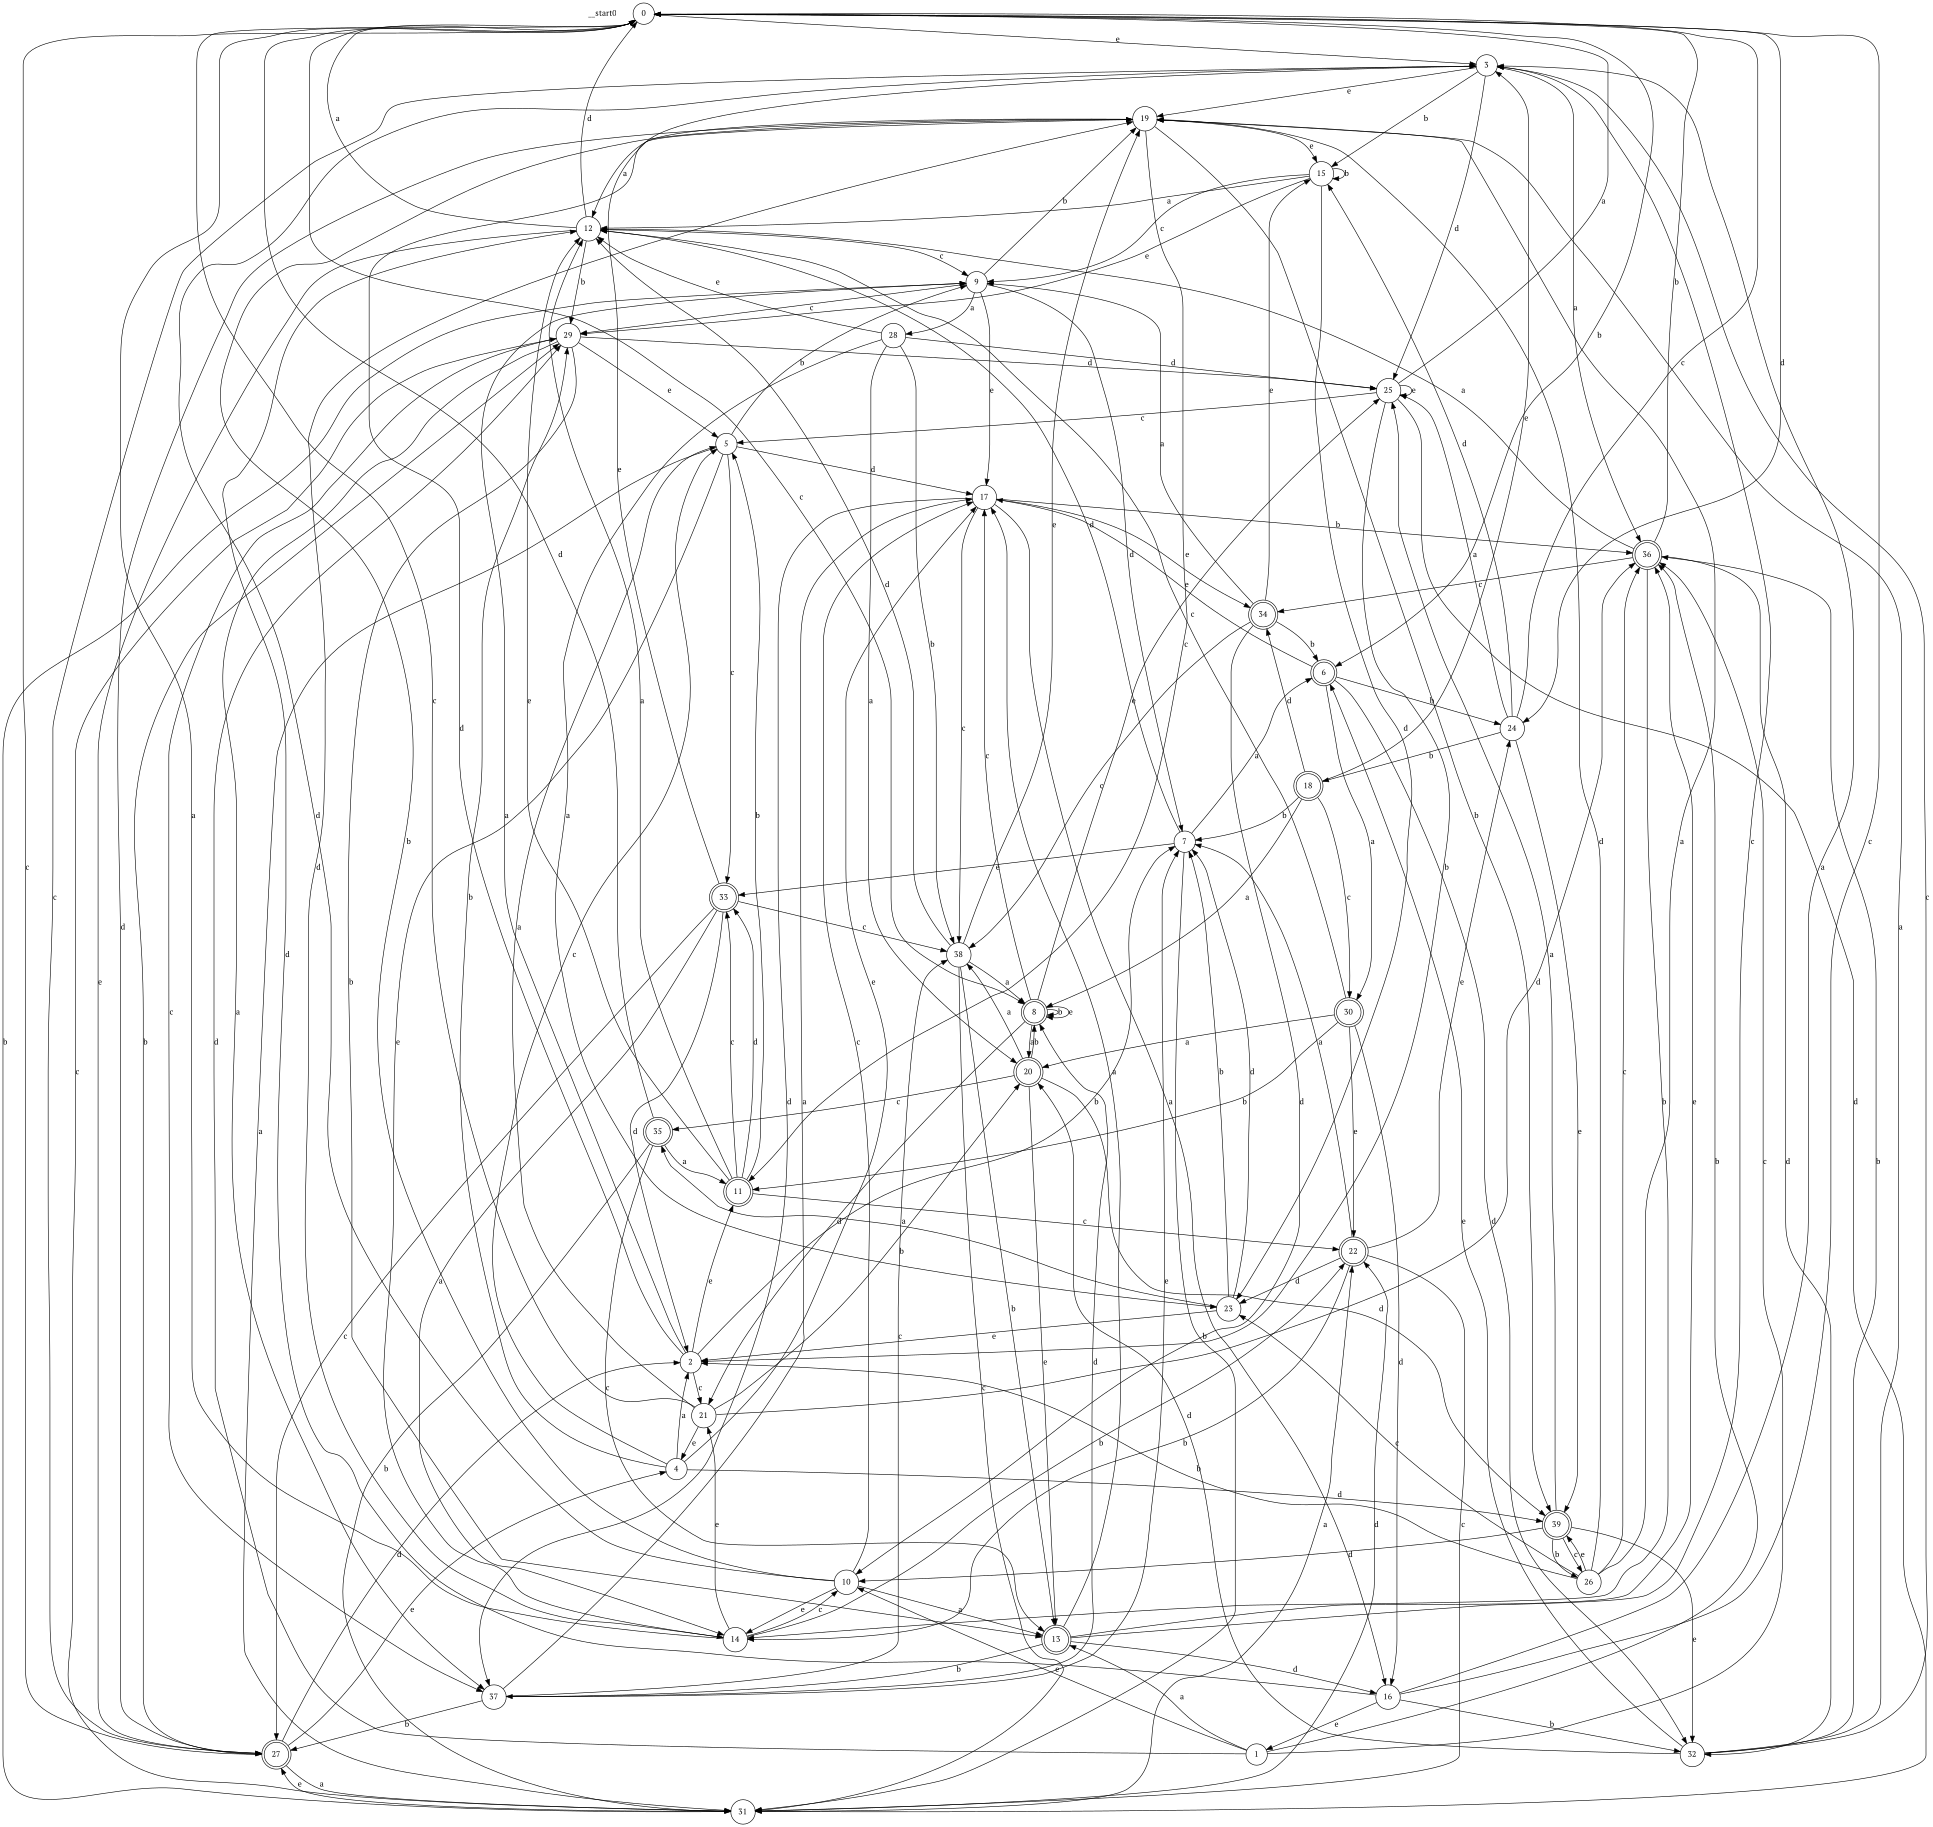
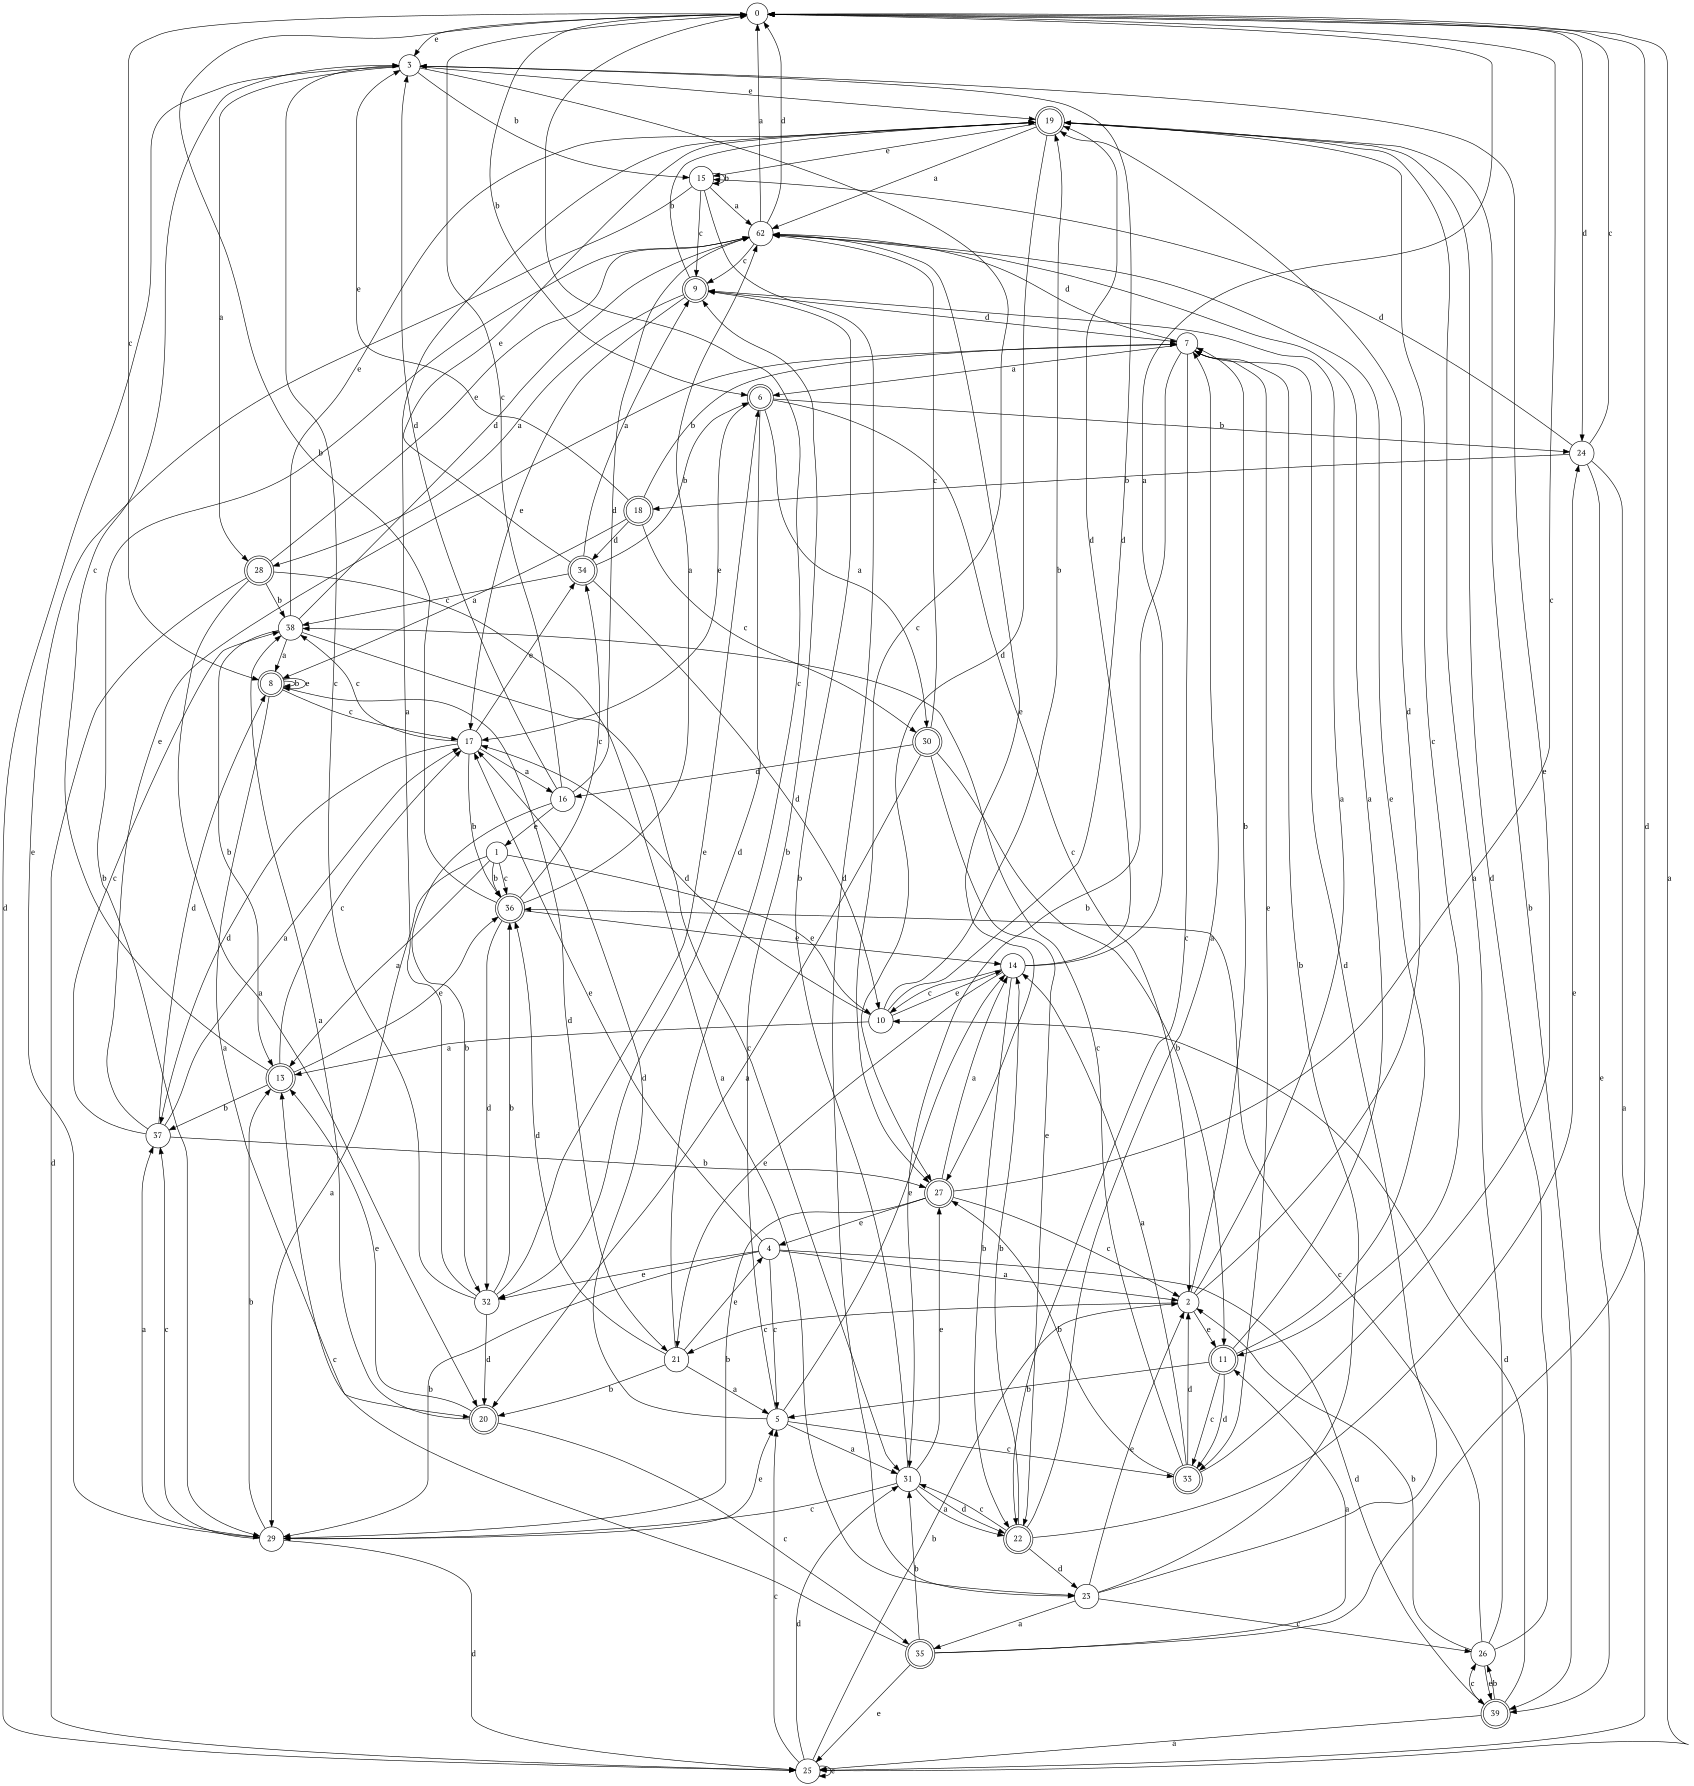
node "__start0": removed
node "19": shape circle -> doublecircle
node "12": label "12" -> "62"
node "9": shape circle -> doublecircle
edge "3" -> "36": now "3" -> "28"
edge "9" -> "29": removed, label "c"
node "28": shape circle -> doublecircle
edge "34" -> "15": now "34" -> "19"
edge "8" -> "25": now "35" -> "25"
edge "6" -> "2": added, label "c"
edge "16" -> "3": label "a" -> "d"
edge "1" -> "29": label "d" -> "a"
edge "10" -> "17": label "c" -> "d"
edge "20" -> "8": removed, label "b"
edge "13" -> "17": label "a" -> "c"
edge "36" -> "14": label "b" -> "e"
edge "11" -> "22": now "7" -> "22"
edge "20" -> "39": removed, label "d"
edge "33" -> "27": label "c" -> "b"
edge "26" -> "23": reversed
edge "27" -> "2": label "d" -> "c"
edge "39" -> "32": now "4" -> "32"
edge "13" -> "16": removed, label "d"
edge "27" -> "31": now "27" -> "14"
